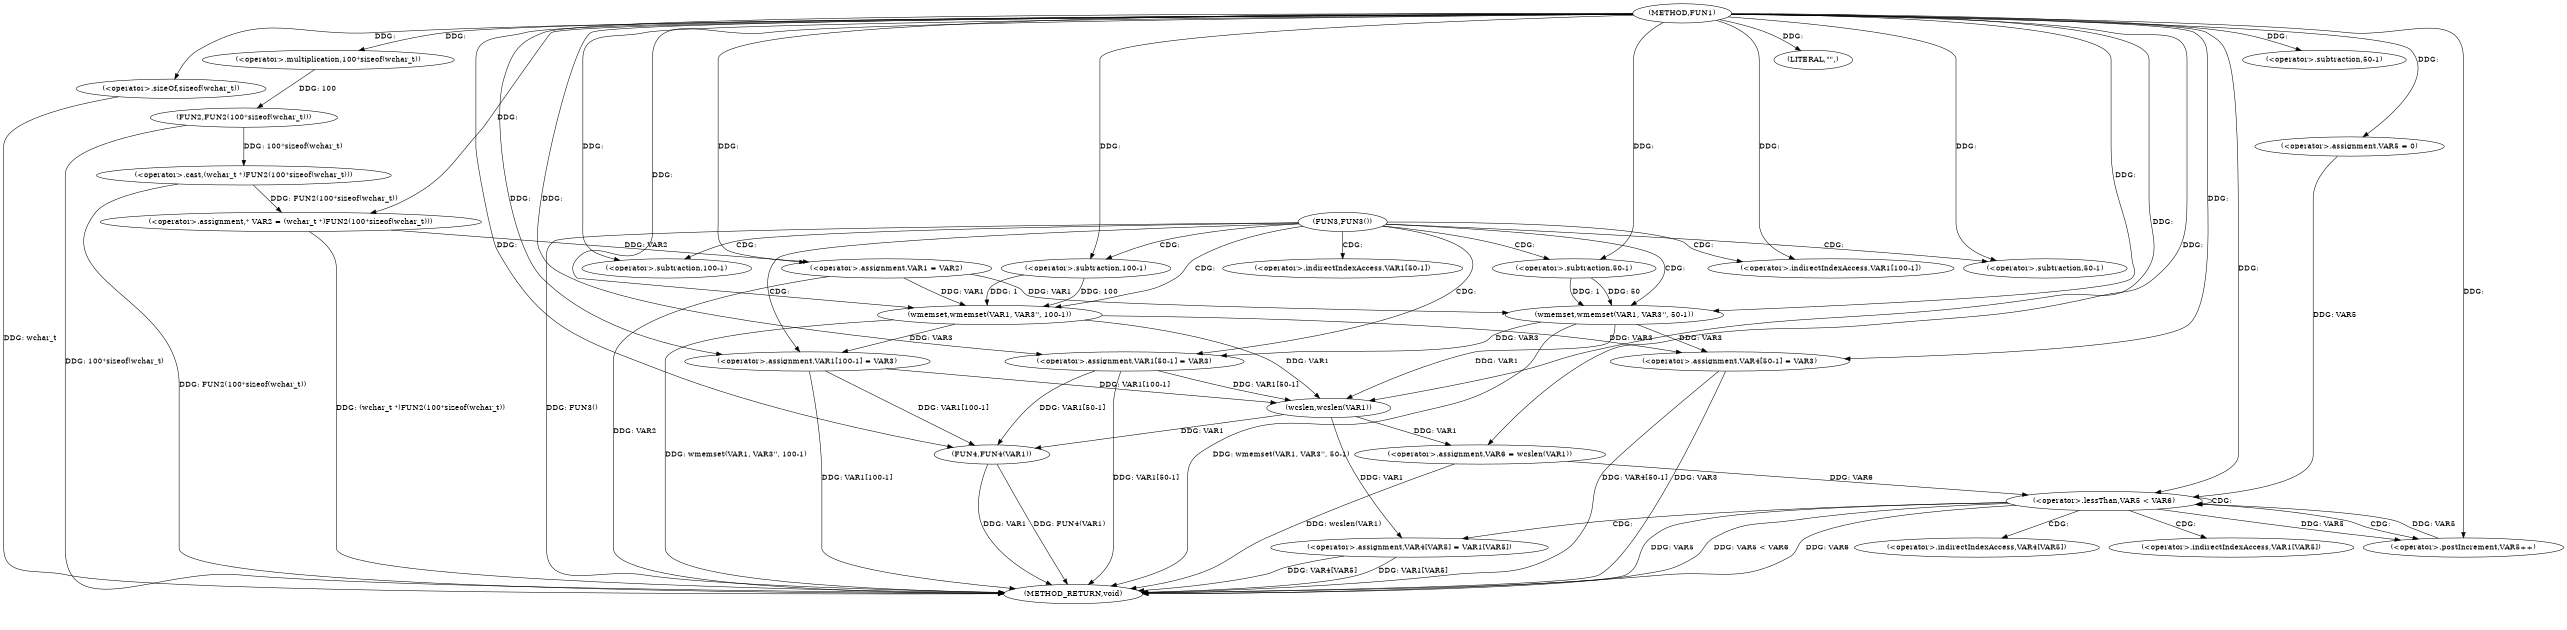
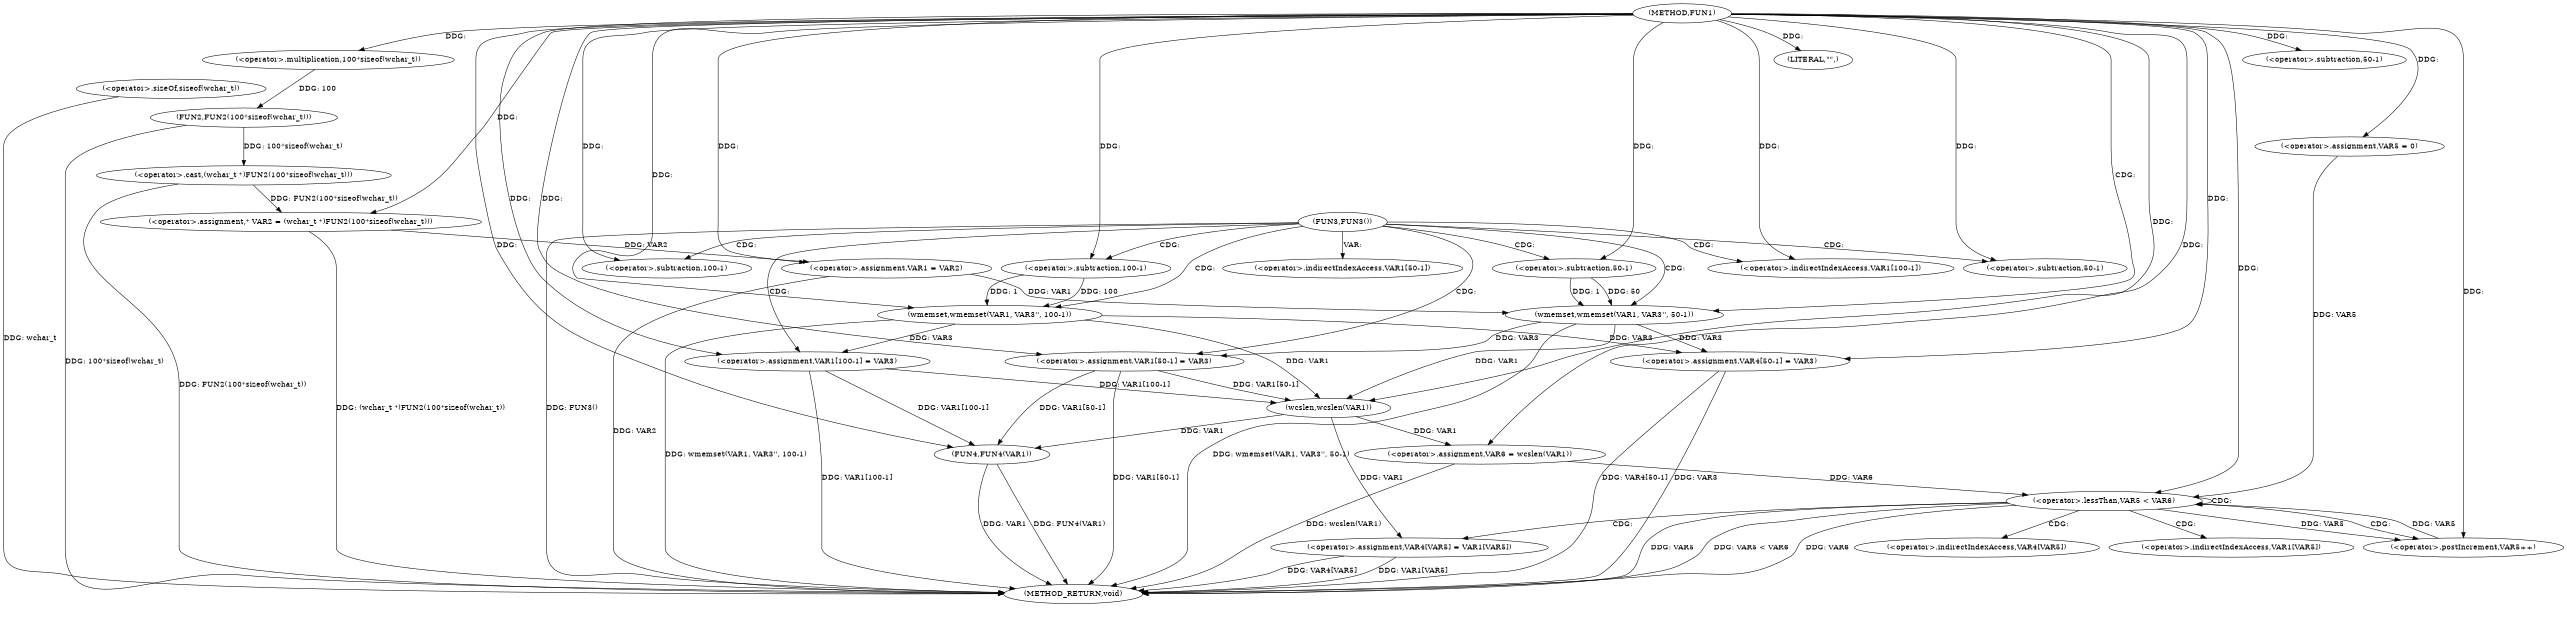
edge "(METHOD,FUN1)" -> "(<operator>.sizeOf,sizeof(wchar_t))": removed, label "DDG:"
edge "(METHOD,FUN1)" -> "(wmemset,wmemset(VAR1, VAR3'', 50-1))": label "DDG: " -> "CDG: "
edge "(FUN3,FUN3())" -> "(<operator>.indirectIndexAccess,VAR1[50-1])": label "CDG: " -> "VAR: "
edge "(<operator>.assignment,VAR1 = VAR2)" -> "(wmemset,wmemset(VAR1, VAR3'', 100-1))": removed, label "DDG: VAR1"
